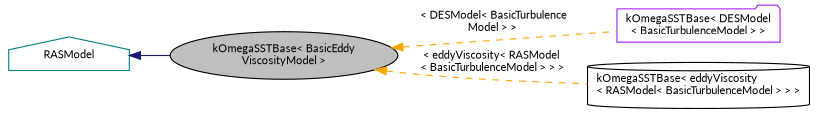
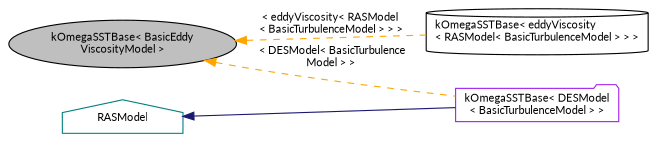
edge "kOmegaSSTBase< BasicEddy ViscosityModel >" -> "RASModel": now "kOmegaSSTBase< DESModel < BasicTurbulenceModel > >" -> "RASModel"
